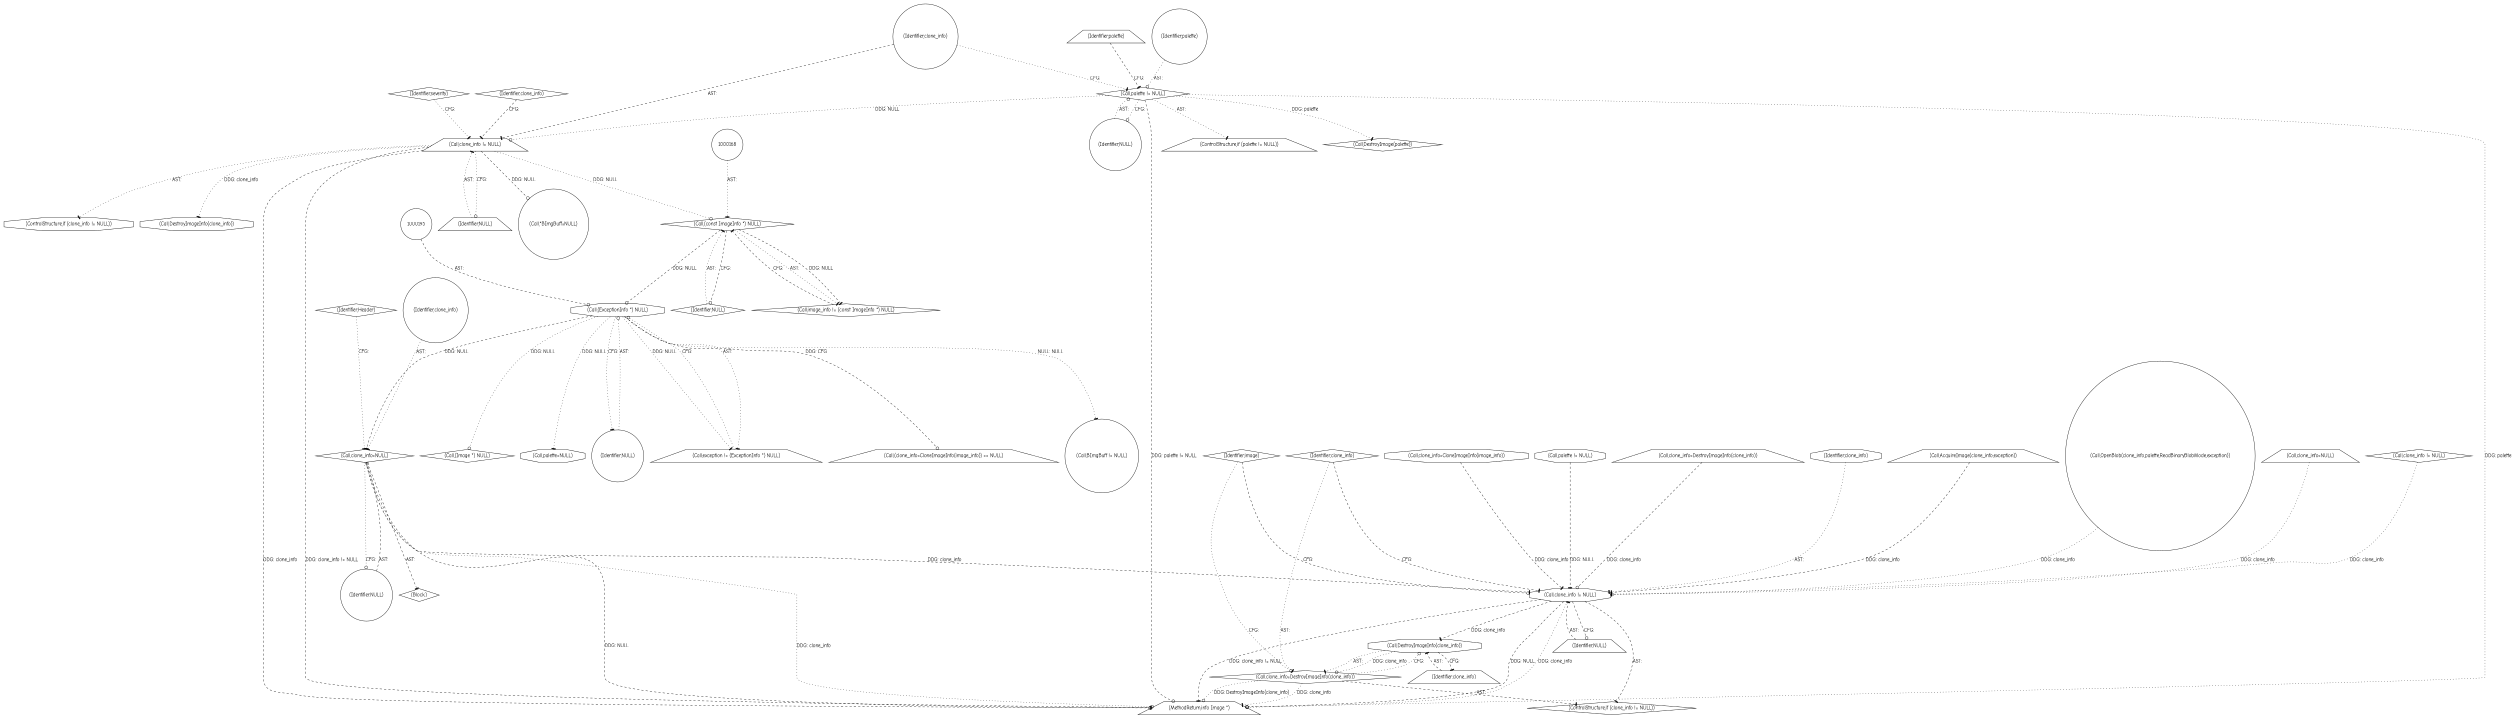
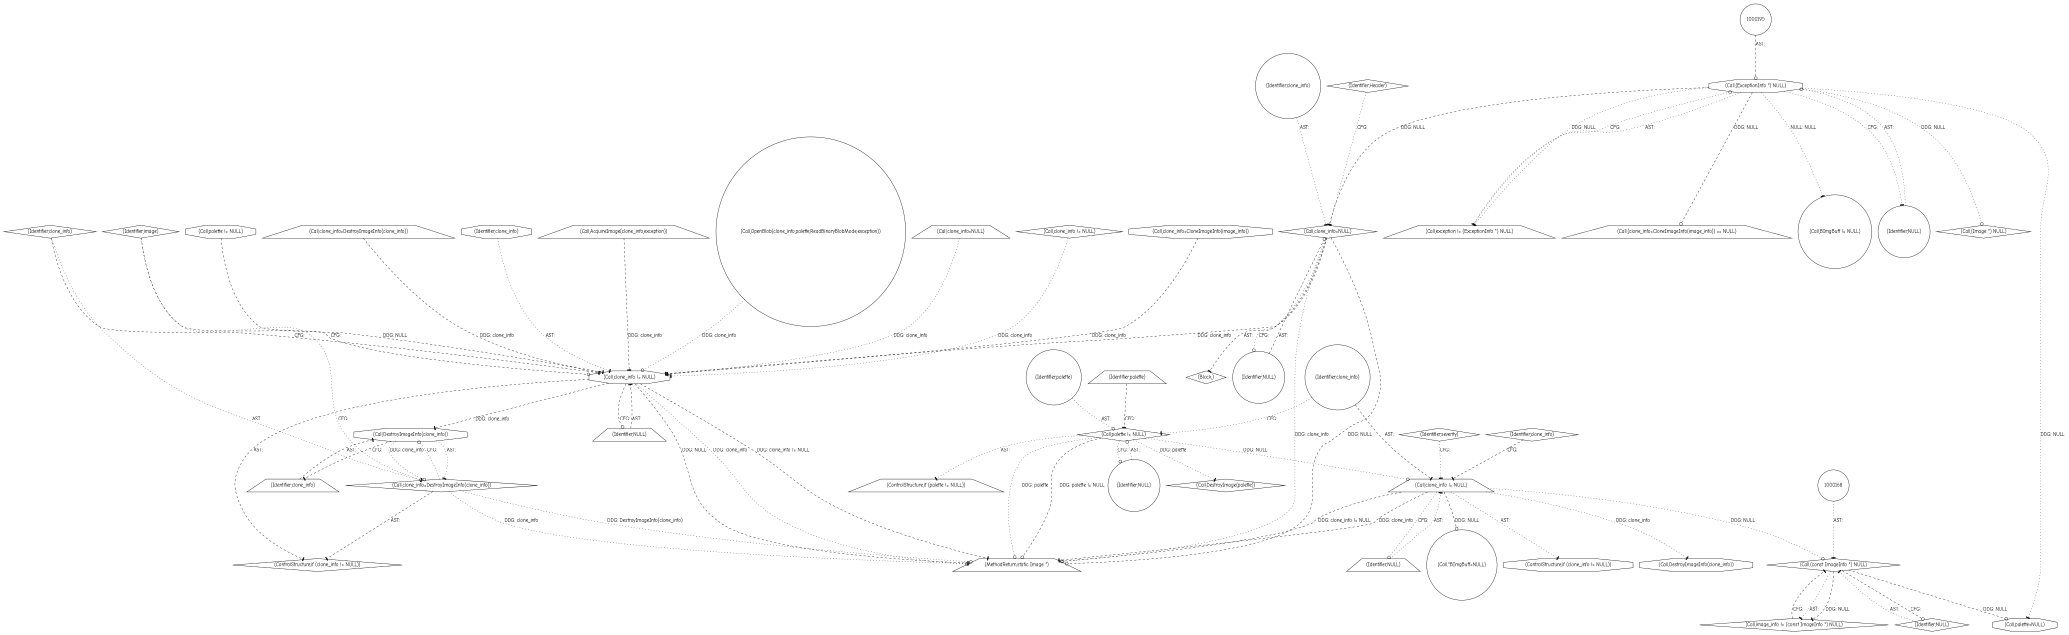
edge "(Call,(const ImageInfo *) NULL)" -> "(Call,(ExceptionInfo *) NULL)": now "(Call,(const ImageInfo *) NULL)" -> "(Call,palette=NULL)"
edge "(Call,(ExceptionInfo *) NULL)" -> "(Call,(clone_info=CloneImageInfo(image_info)) == NULL)": label "DDG: CFG" -> "DDG: NULL"
node "(MethodReturn,info Image *)": label "(MethodReturn,info Image *)" -> "(MethodReturn,static Image *)"
